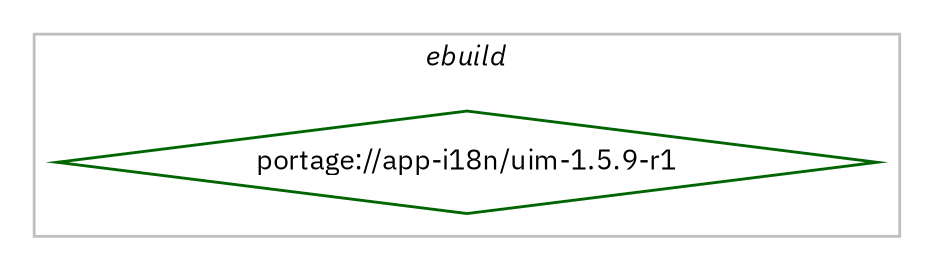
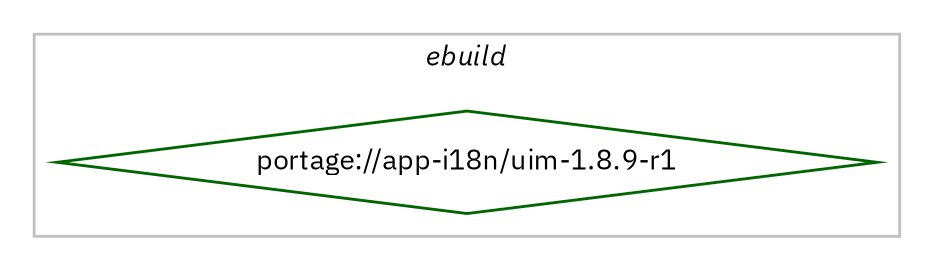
node "portage://app-i18n/uim-1.5.9-r1": label "portage://app-i18n/uim-1.5.9-r1" -> "portage://app-i18n/uim-1.8.9-r1"
